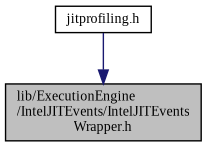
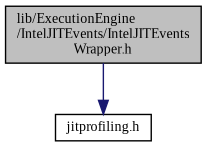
edge "jitprofiling.h" -> "lib/ExecutionEngine /IntelJITEvents/IntelJITEvents Wrapper.h": reversed
